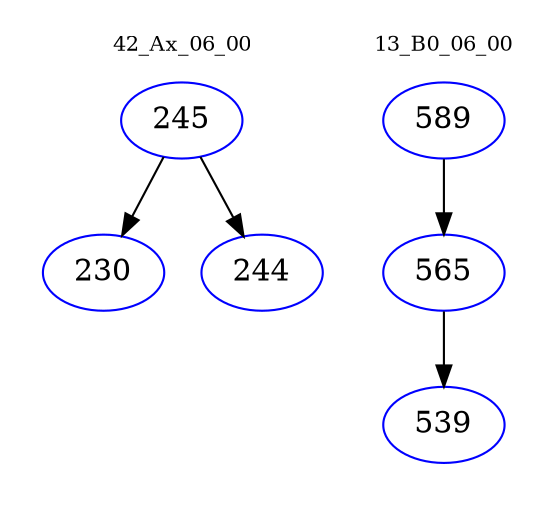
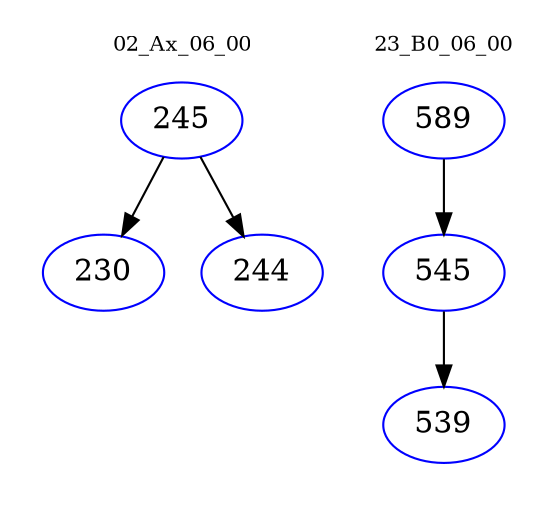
cluster "42_Ax_06_00": label "42_Ax_06_00" -> "02_Ax_06_00"
cluster "13_B0_06_00": label "13_B0_06_00" -> "23_B0_06_00"
node "565": label "565" -> "545"
